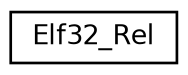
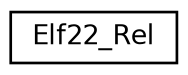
node "Elf32_Rel": label "Elf32_Rel" -> "Elf22_Rel"
